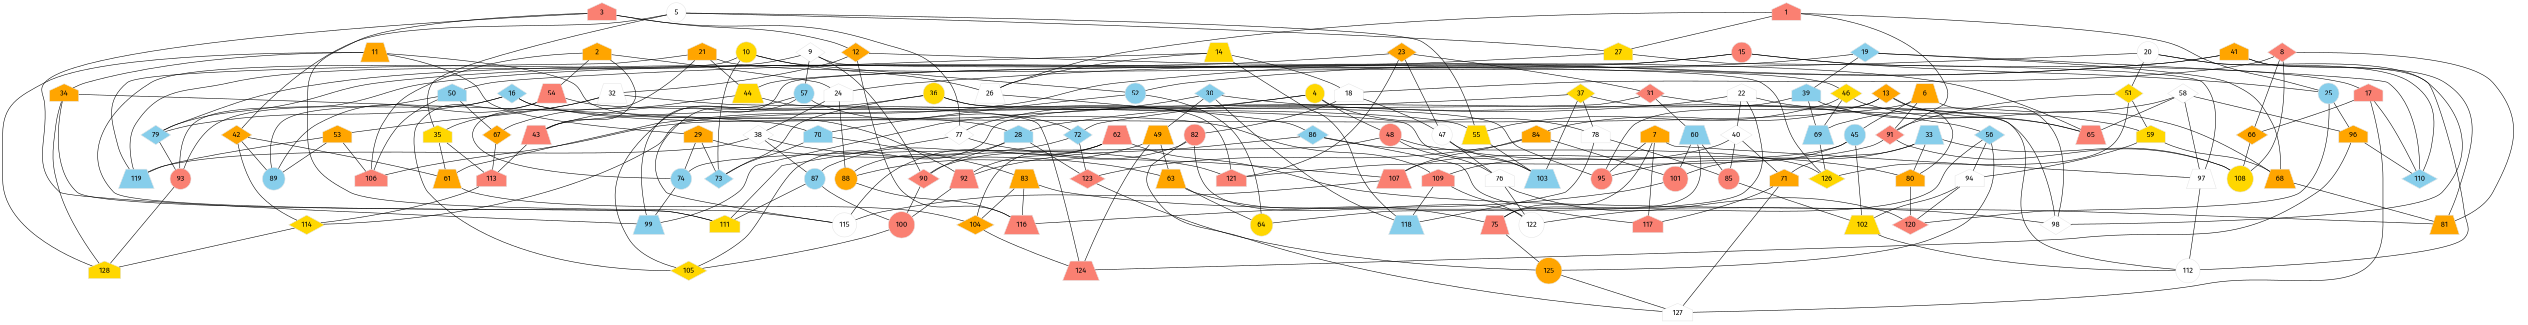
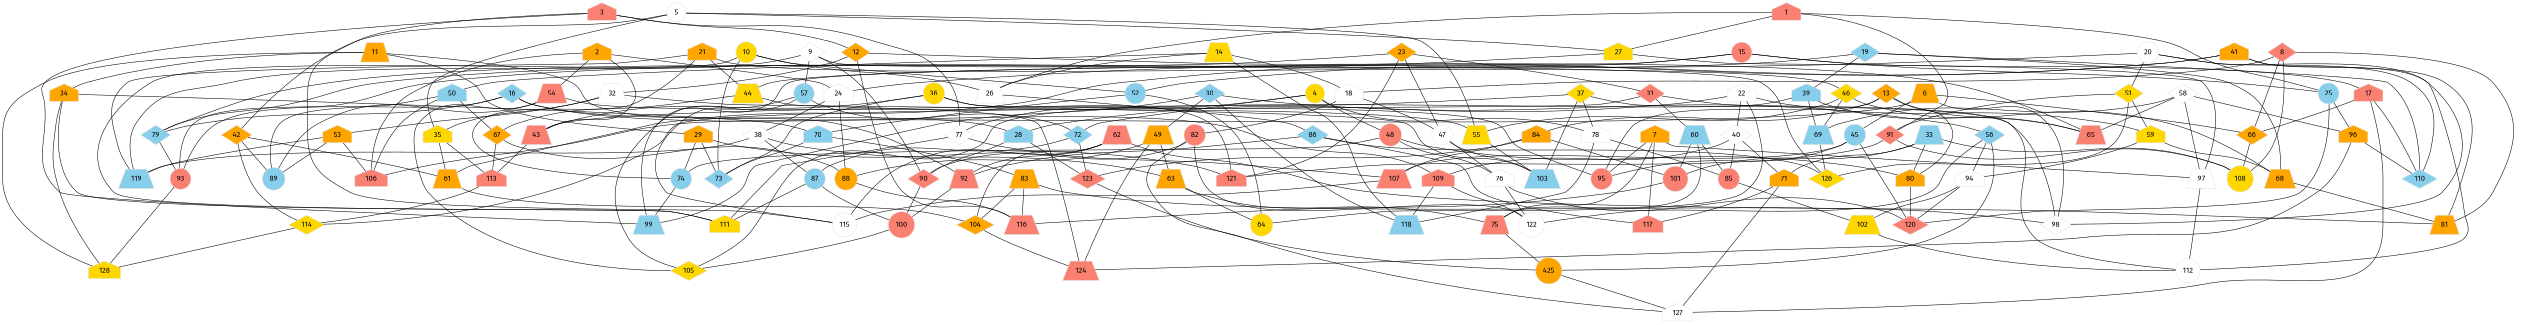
edge "6" -- "91": now "6" -- "66"
edge "28" -- "88": now "67" -- "88"
edge "45" -- "102": now "45" -- "120"
node "125": label "125" -> "425"
